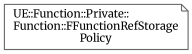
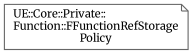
node "UE::Function::Private:: Function::FFunctionRefStorage Policy": label "UE::Function::Private:: Function::FFunctionRefStorage Policy" -> "UE::Core::Private:: Function::FFunctionRefStorage Policy"
